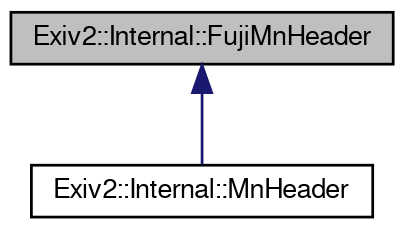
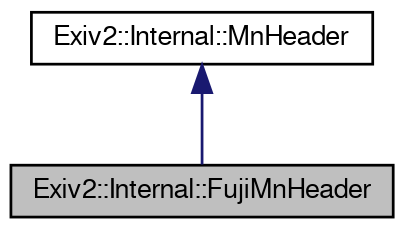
edge "Exiv2::Internal::MnHeader" -> "Exiv2::Internal::FujiMnHeader": reversed
